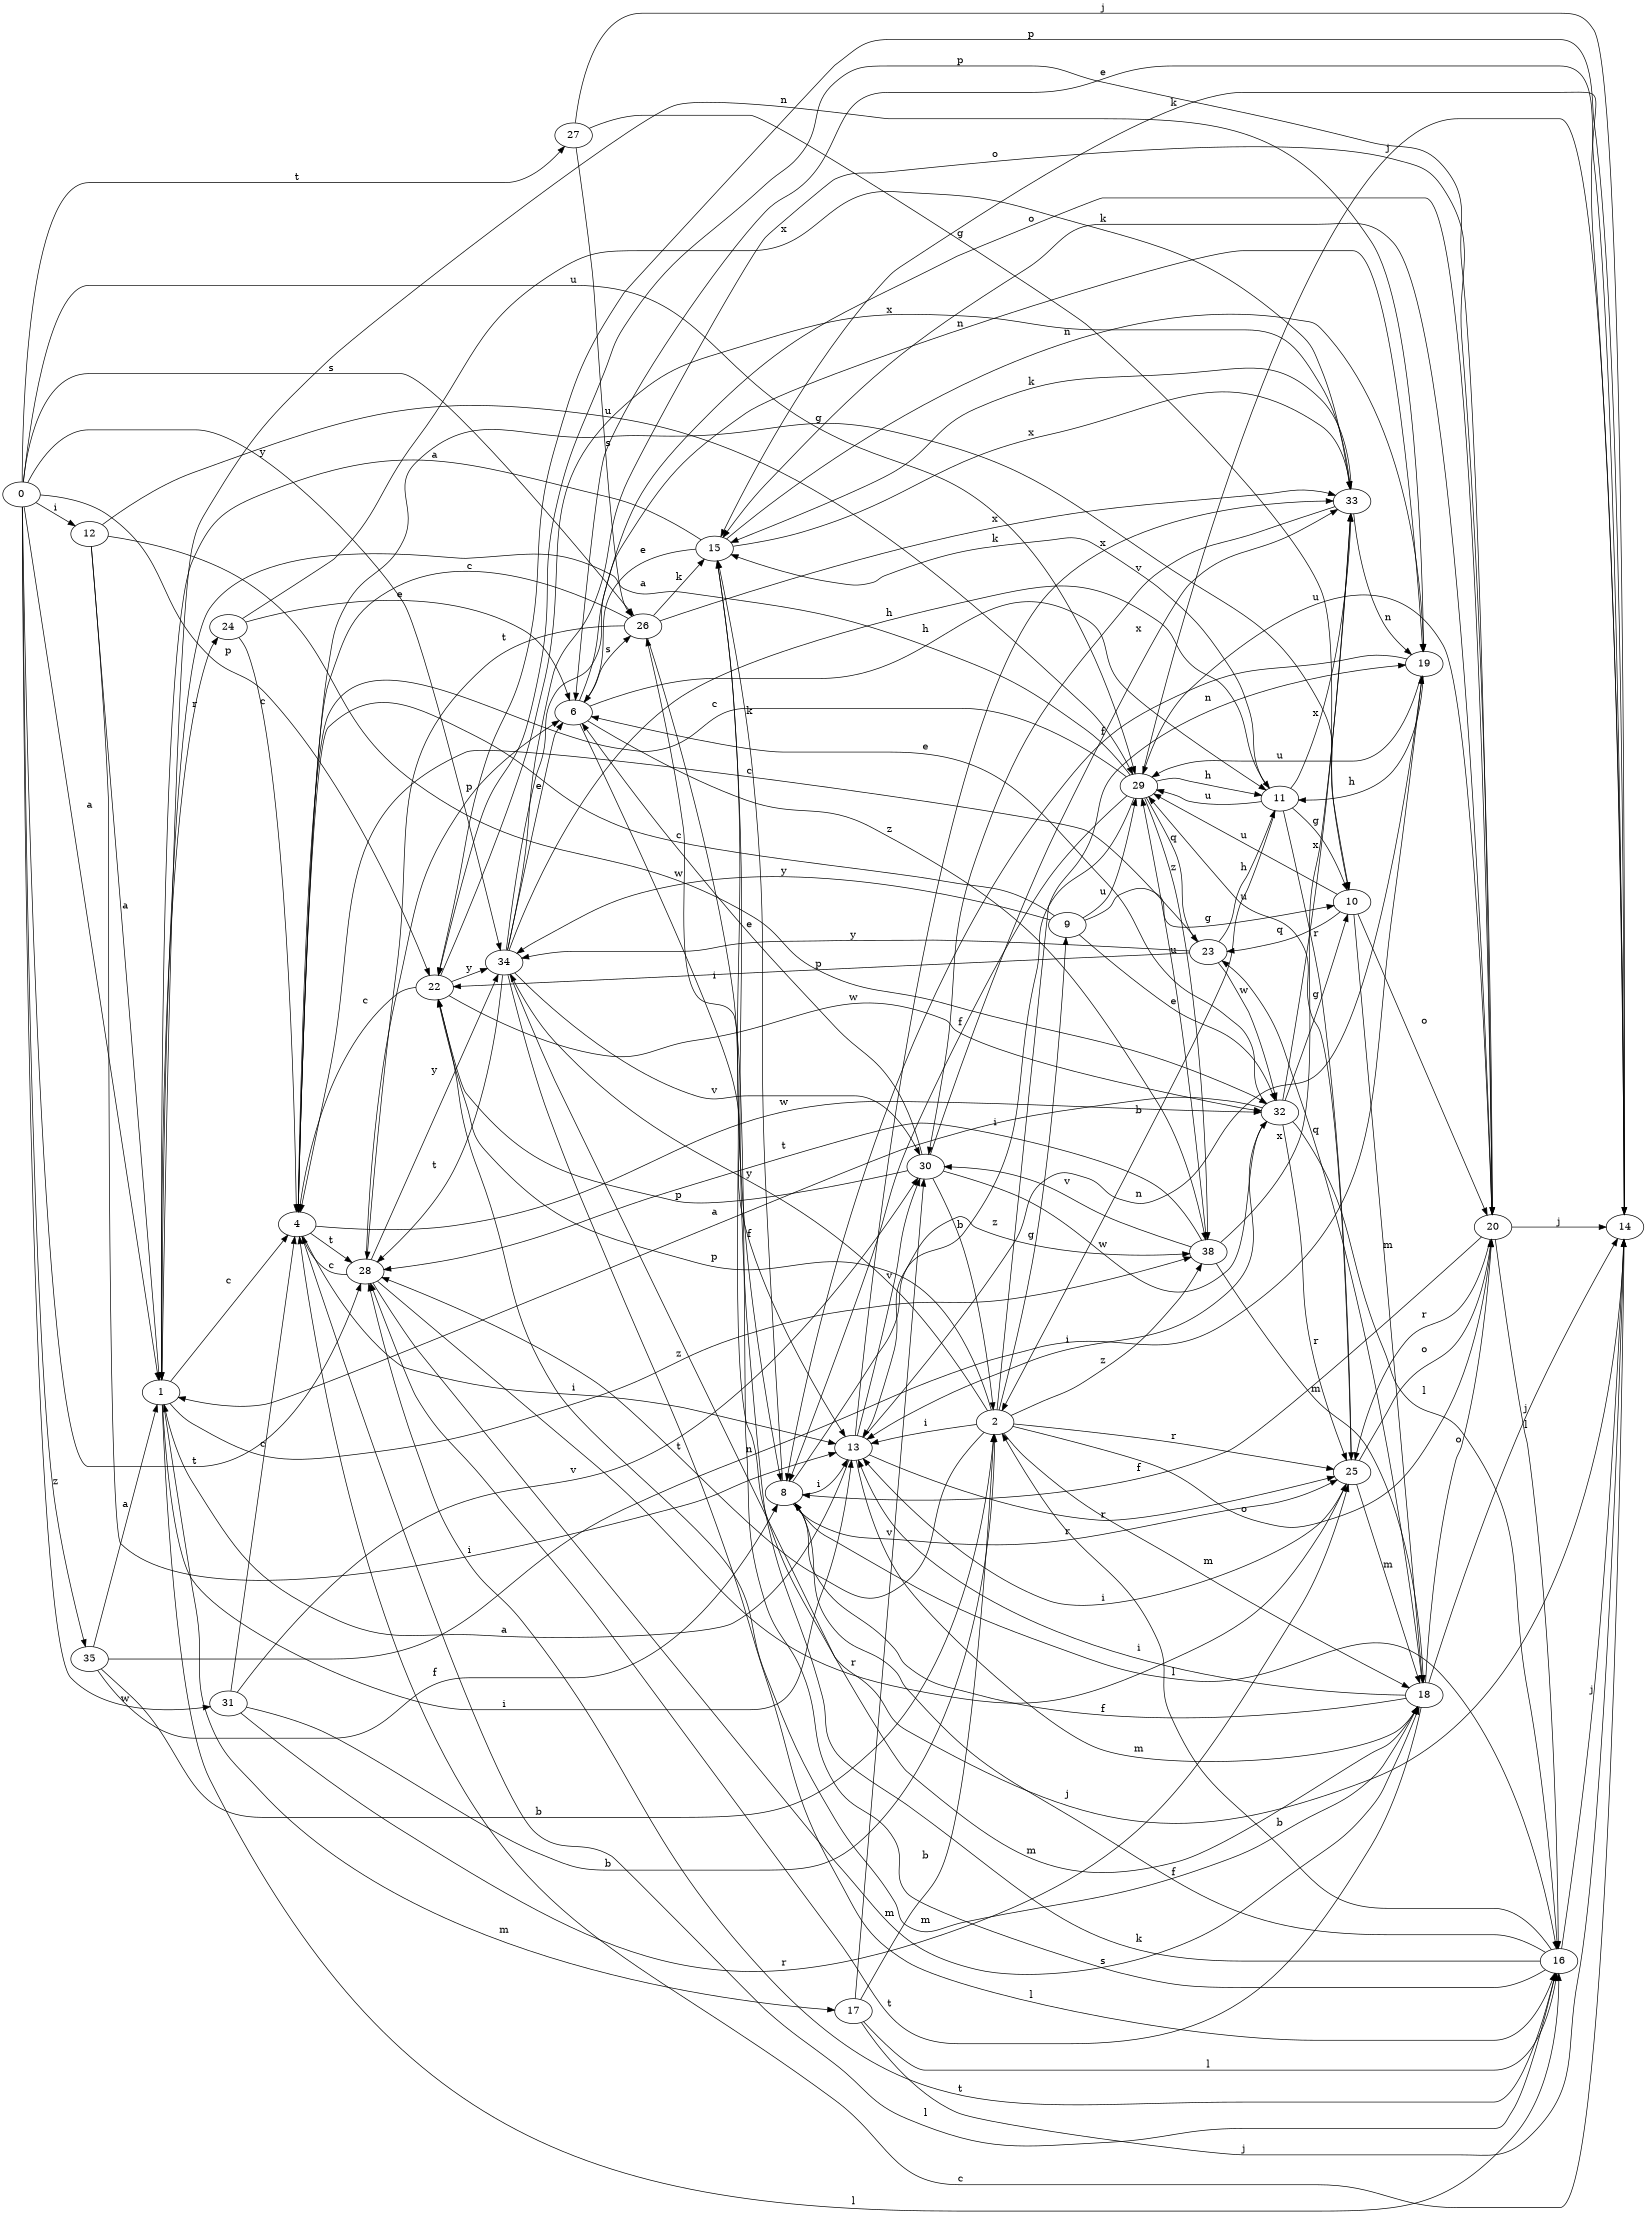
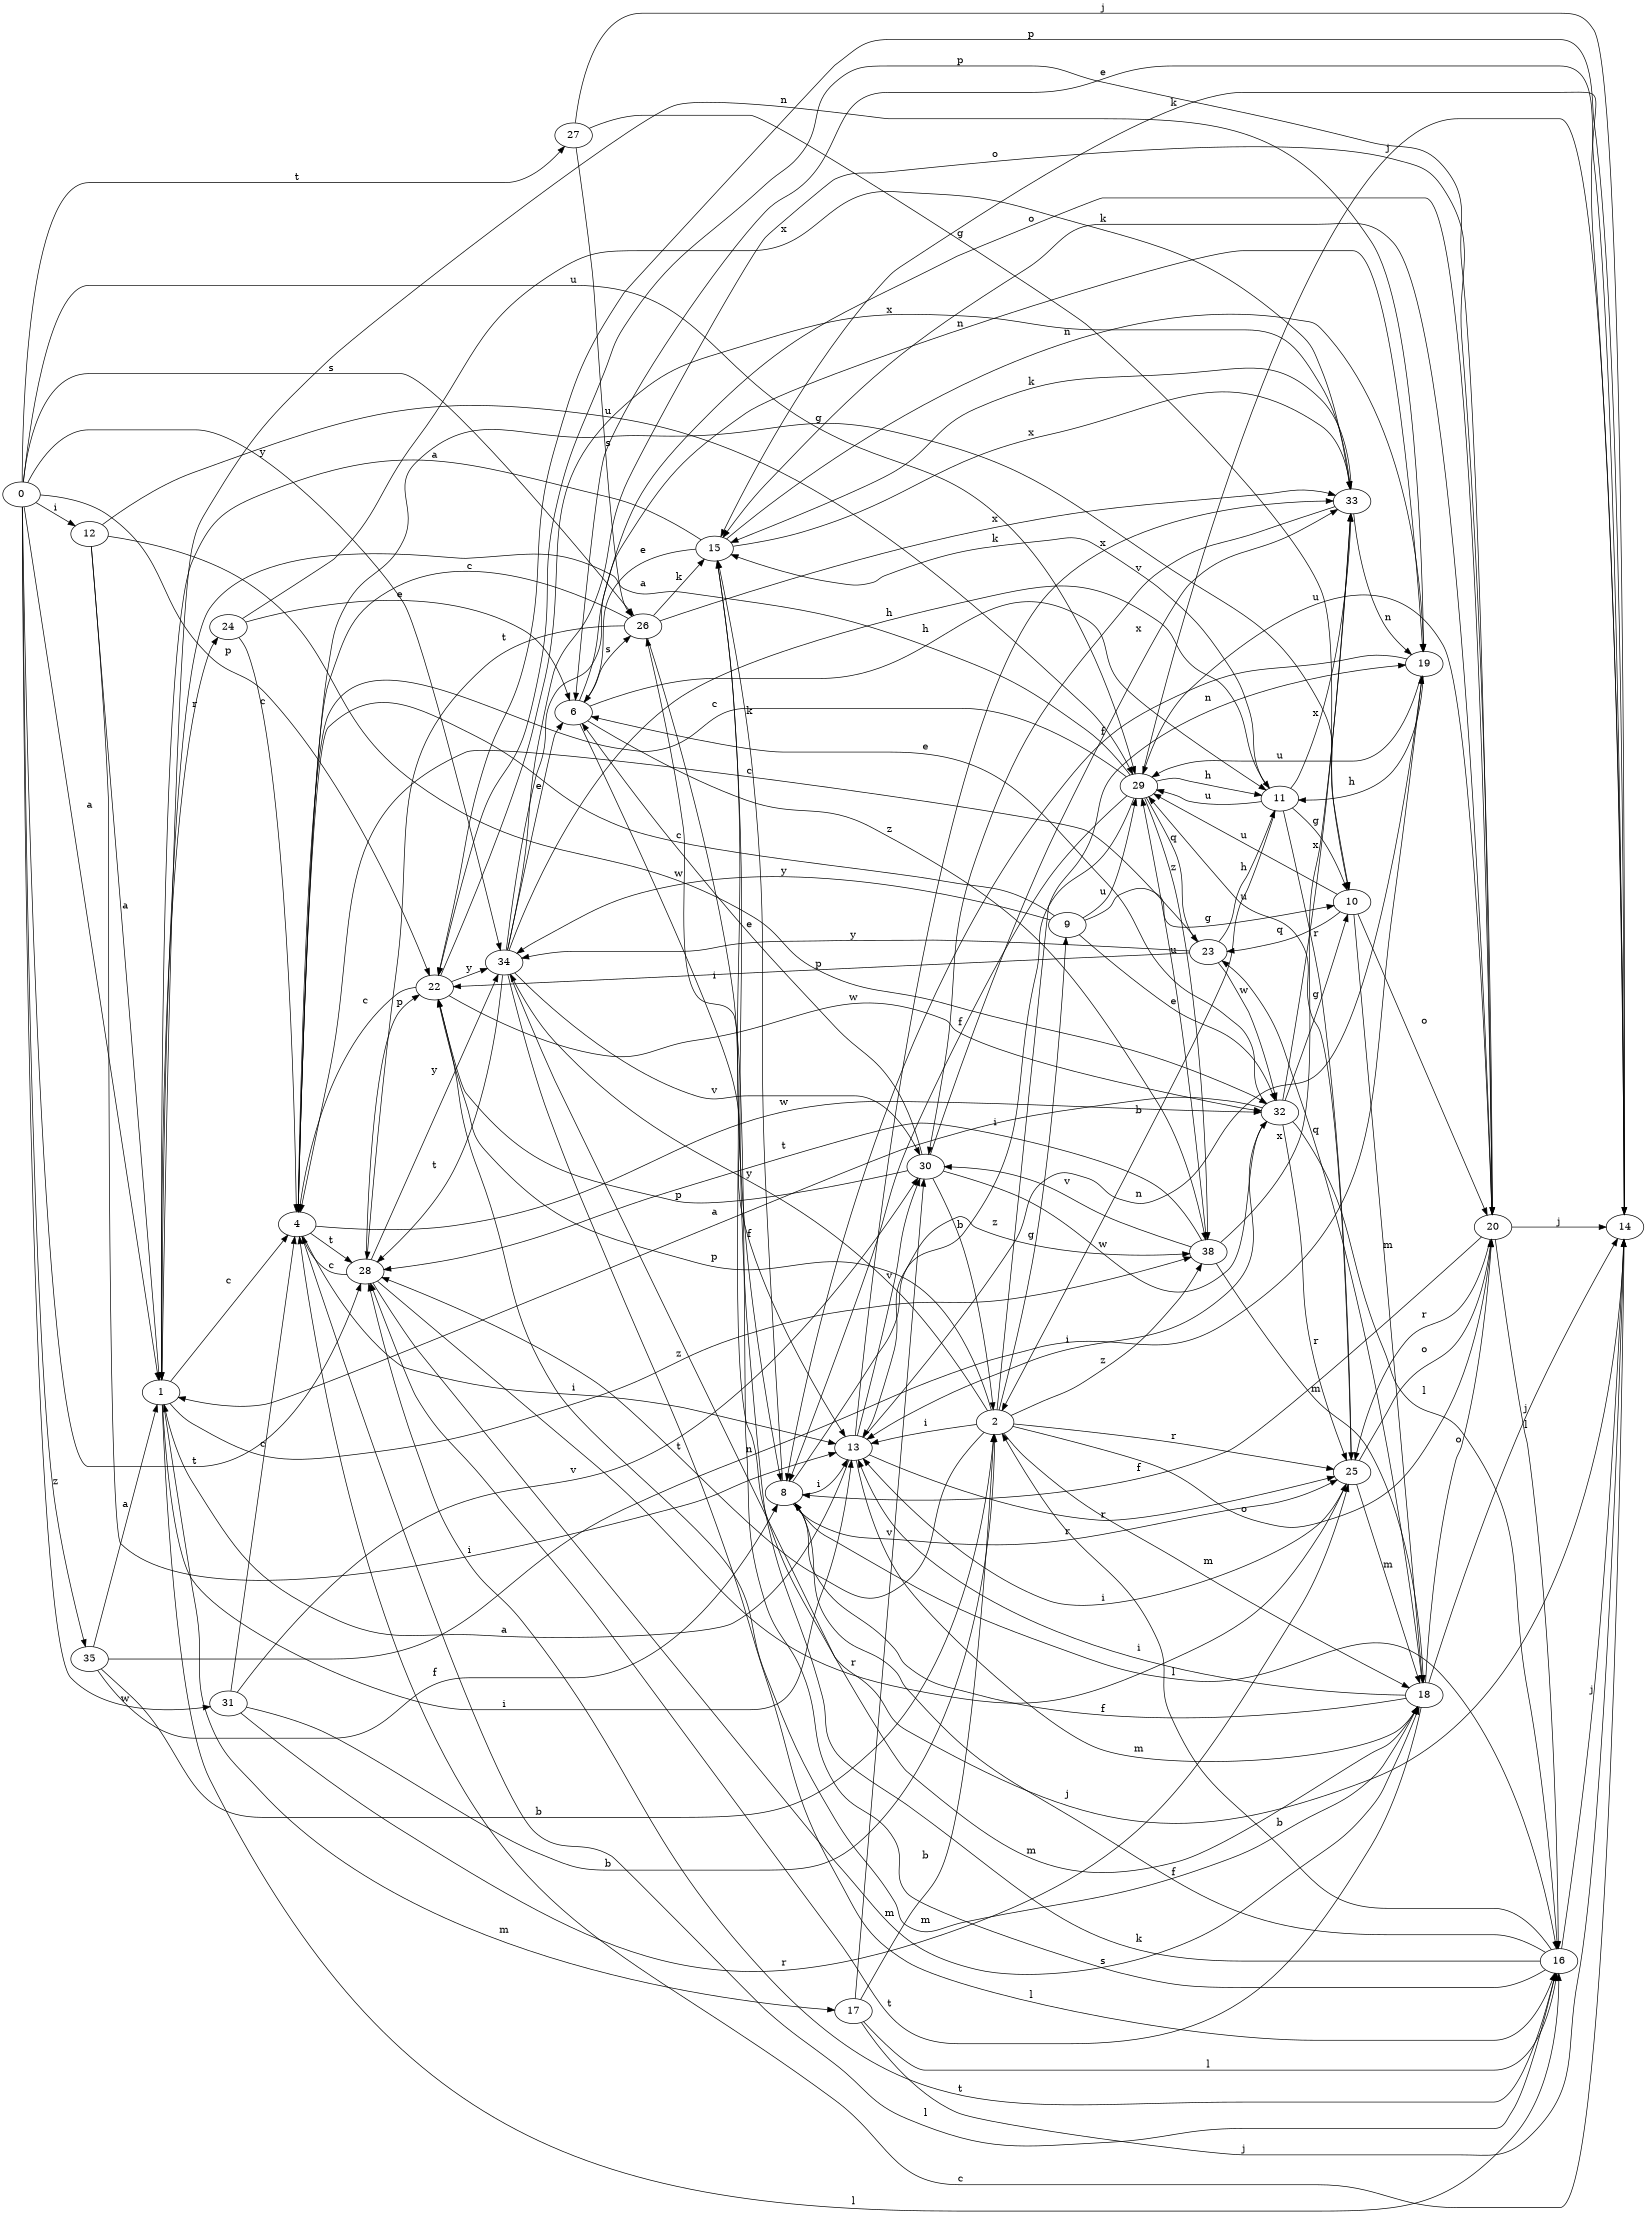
edge "28" -> "6": now "28" -> "22"
